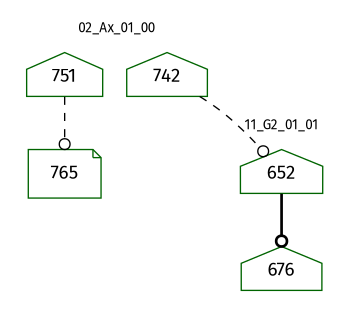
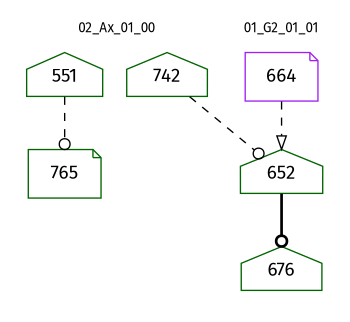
node "751": label "751" -> "551"
node "664": added
cluster "11_G2_01_01": label "11_G2_01_01" -> "01_G2_01_01"
